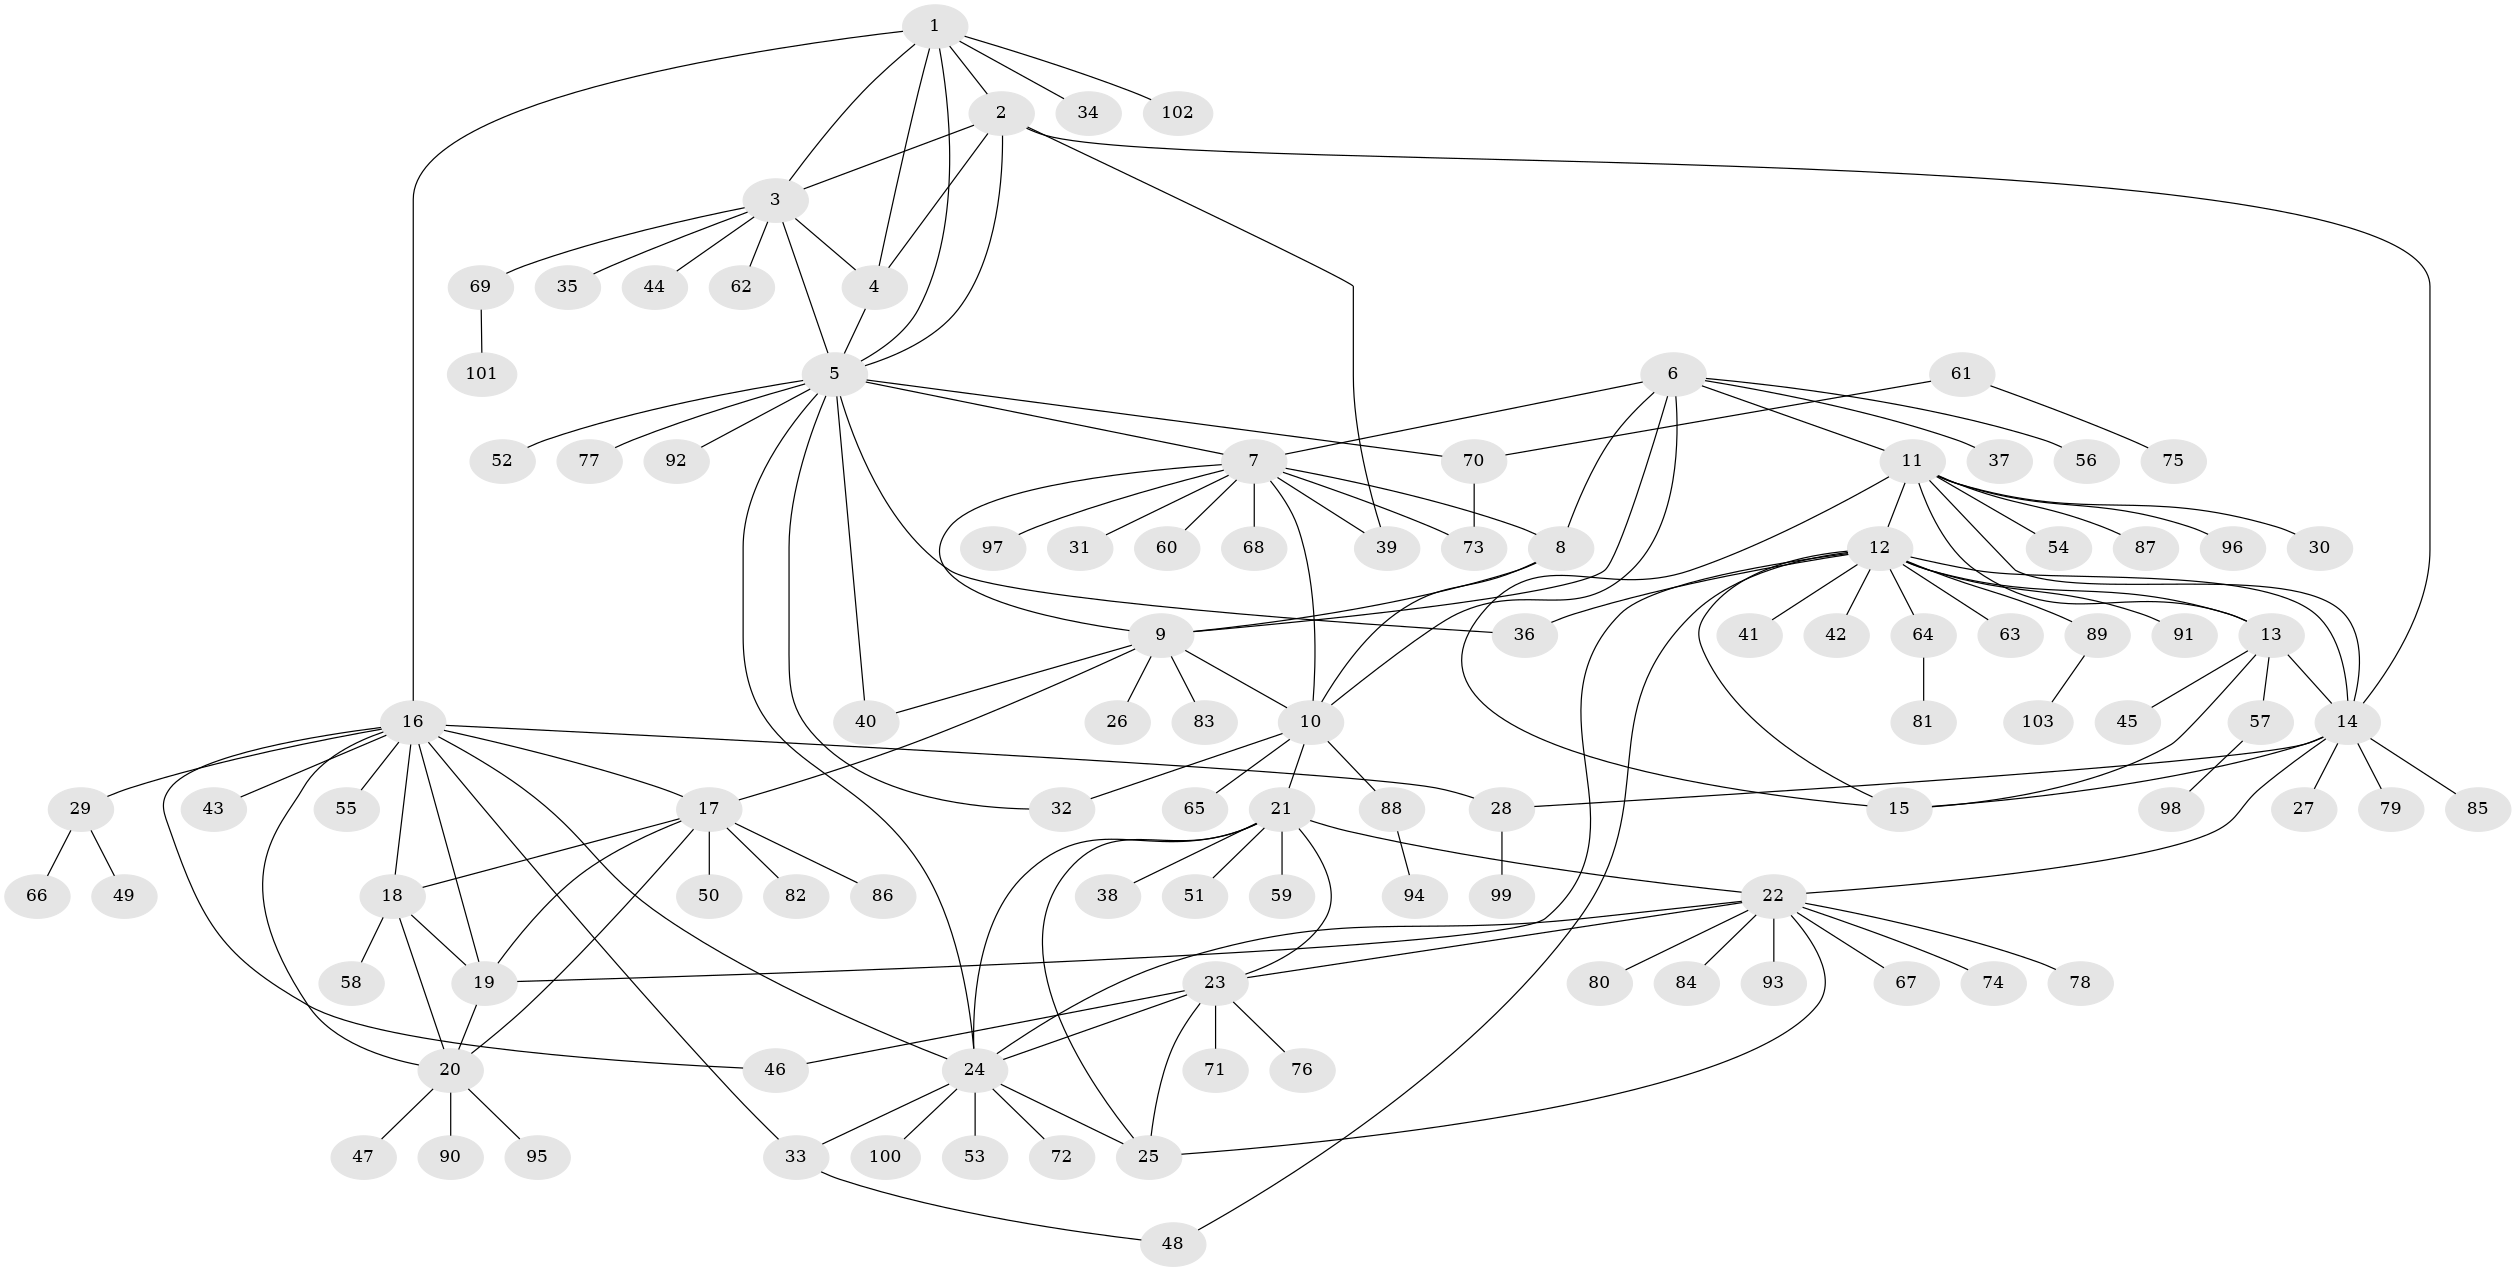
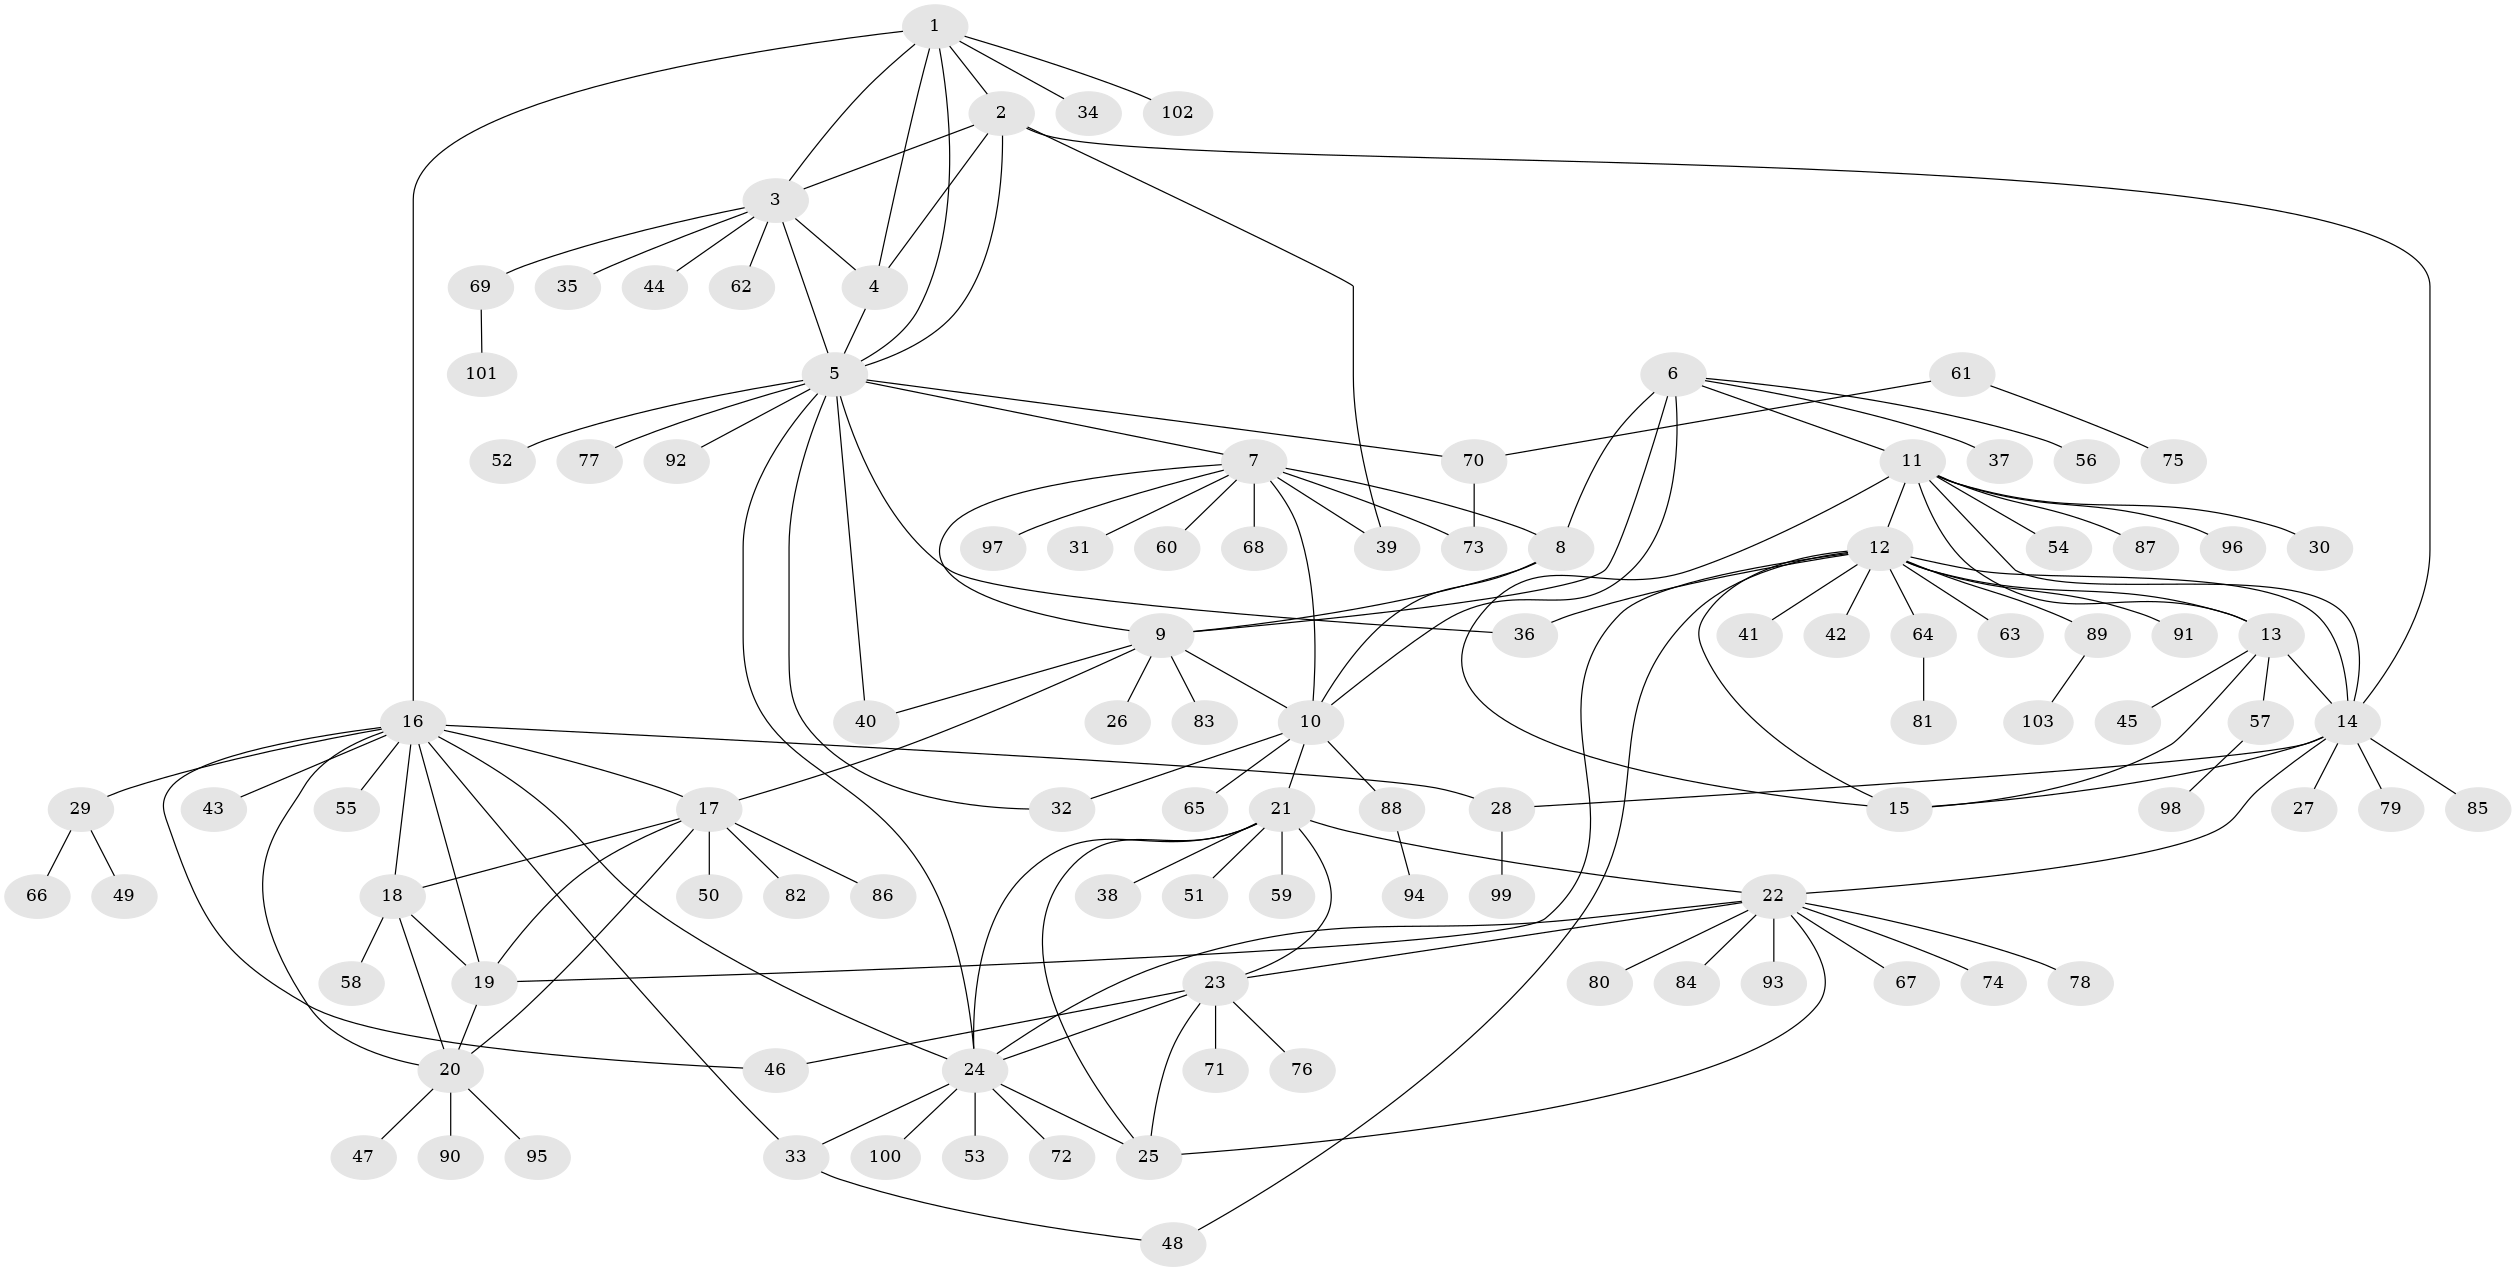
edge "6" -- "7": removed
